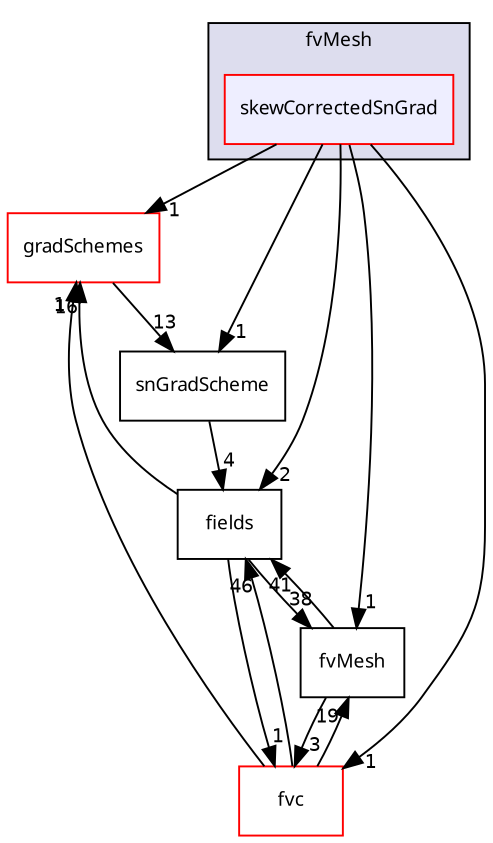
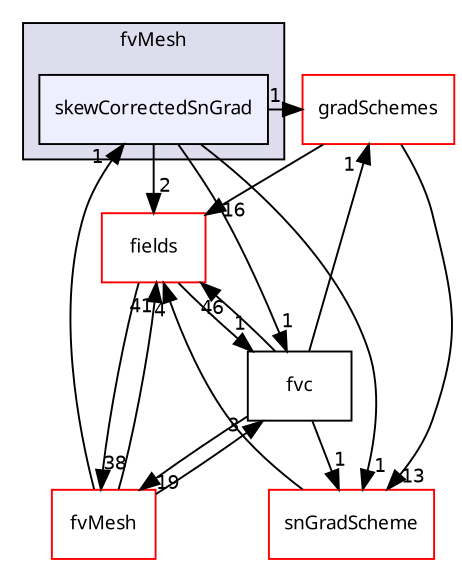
node "skewCorrectedSnGrad": color red -> black
edge "skewCorrectedSnGrad" -> "fvMesh": reversed
node "snGradScheme": color black -> red
edge "fields" -> "gradSchemes": reversed
edge "fvc" -> "snGradScheme": added
node "fields": color black -> red
node "fvMesh": color black -> red
node "fvc": color red -> black
